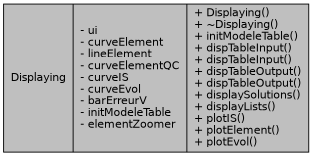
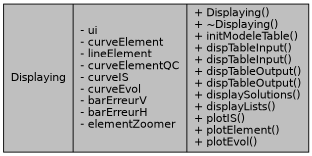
node "Displaying": text "- initModeleTable" -> "- barErreurH"
